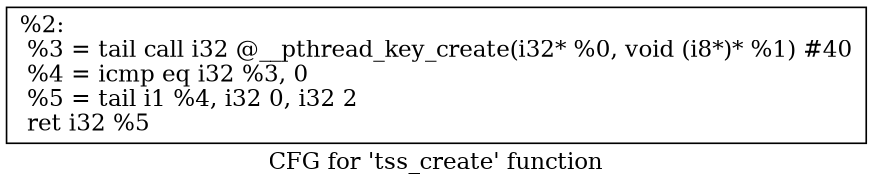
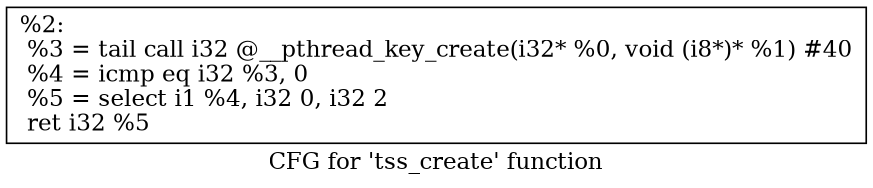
node "%2:": text "%5 = tail i1 %4, i32 0, i32 2" -> "%5 = select i1 %4, i32 0, i32 2"
